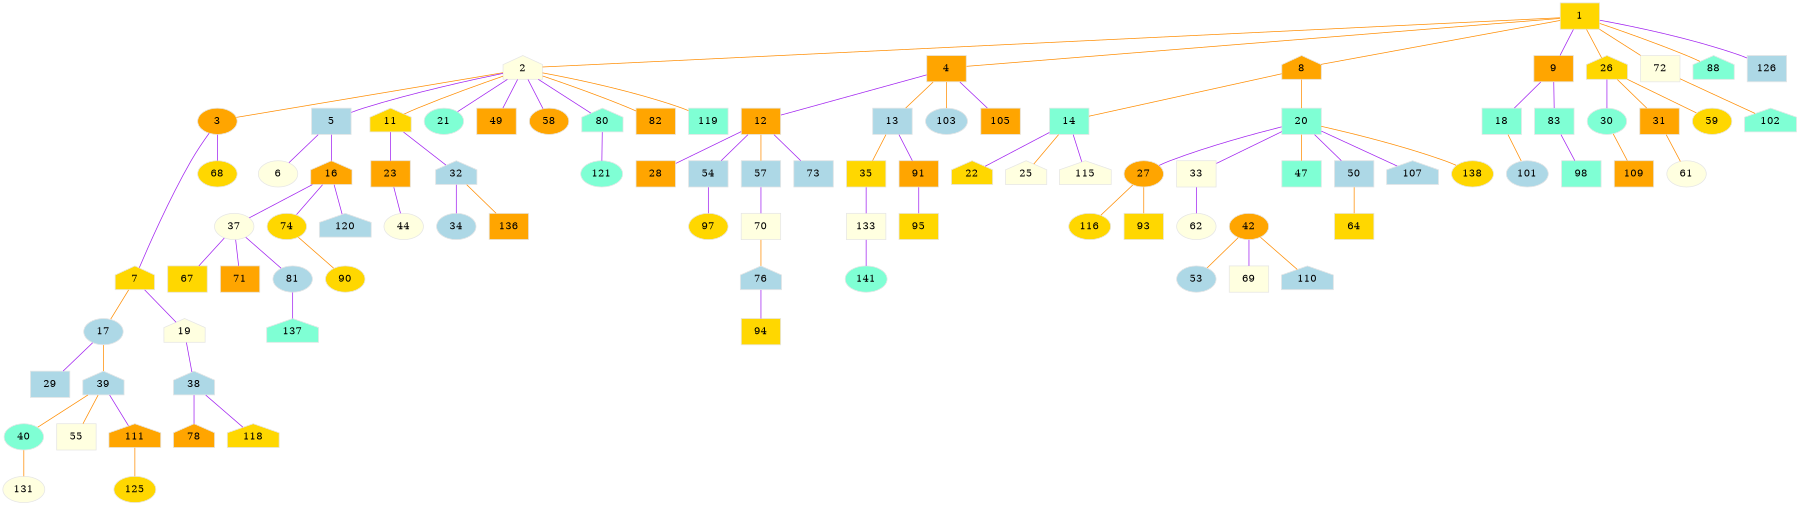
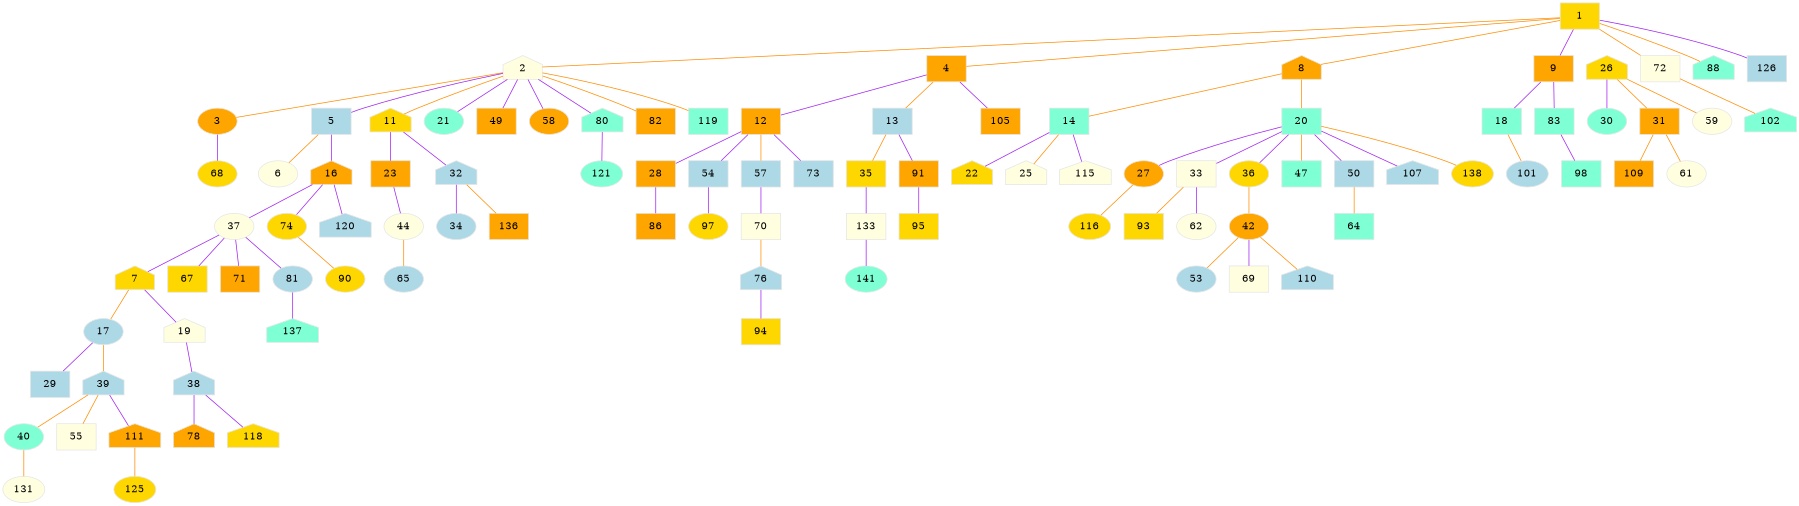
edge "1" -- "26": removed
node "103": removed
node "59": fillcolor gold -> lightyellow
edge "30" -- "109": now "31" -- "109"
edge "5" -- "6": color purple -> darkorange
node "36": added
edge "3" -- "7": now "37" -- "7"
edge "27" -- "93": now "33" -- "93"
node "86": added
node "64": fillcolor gold -> aquamarine
node "65": added
